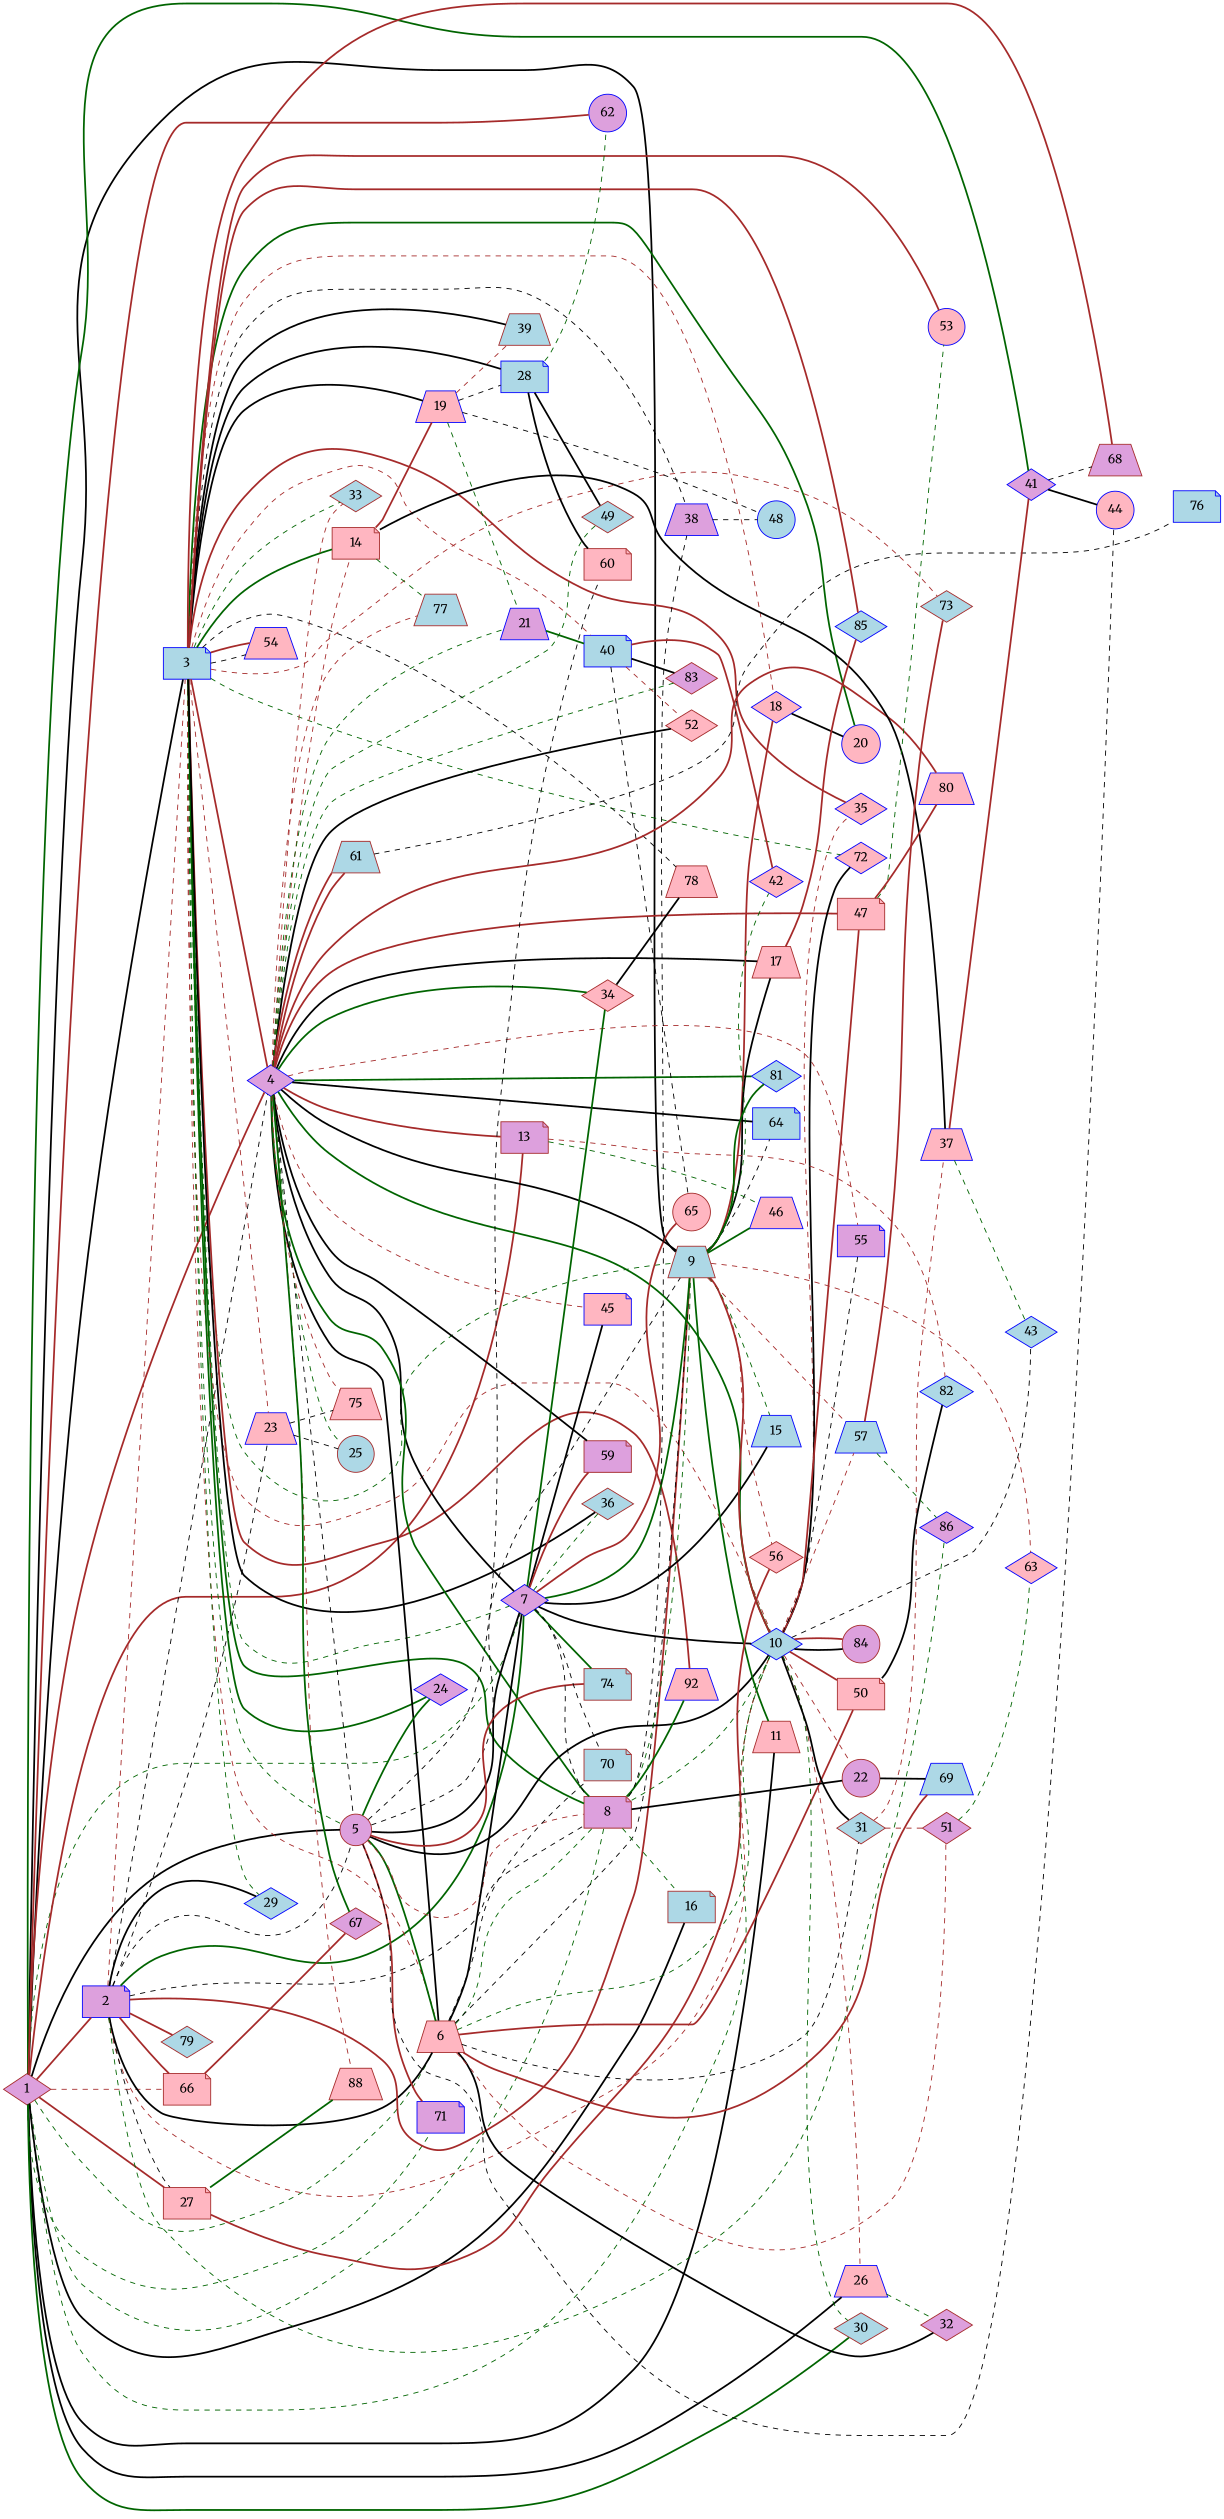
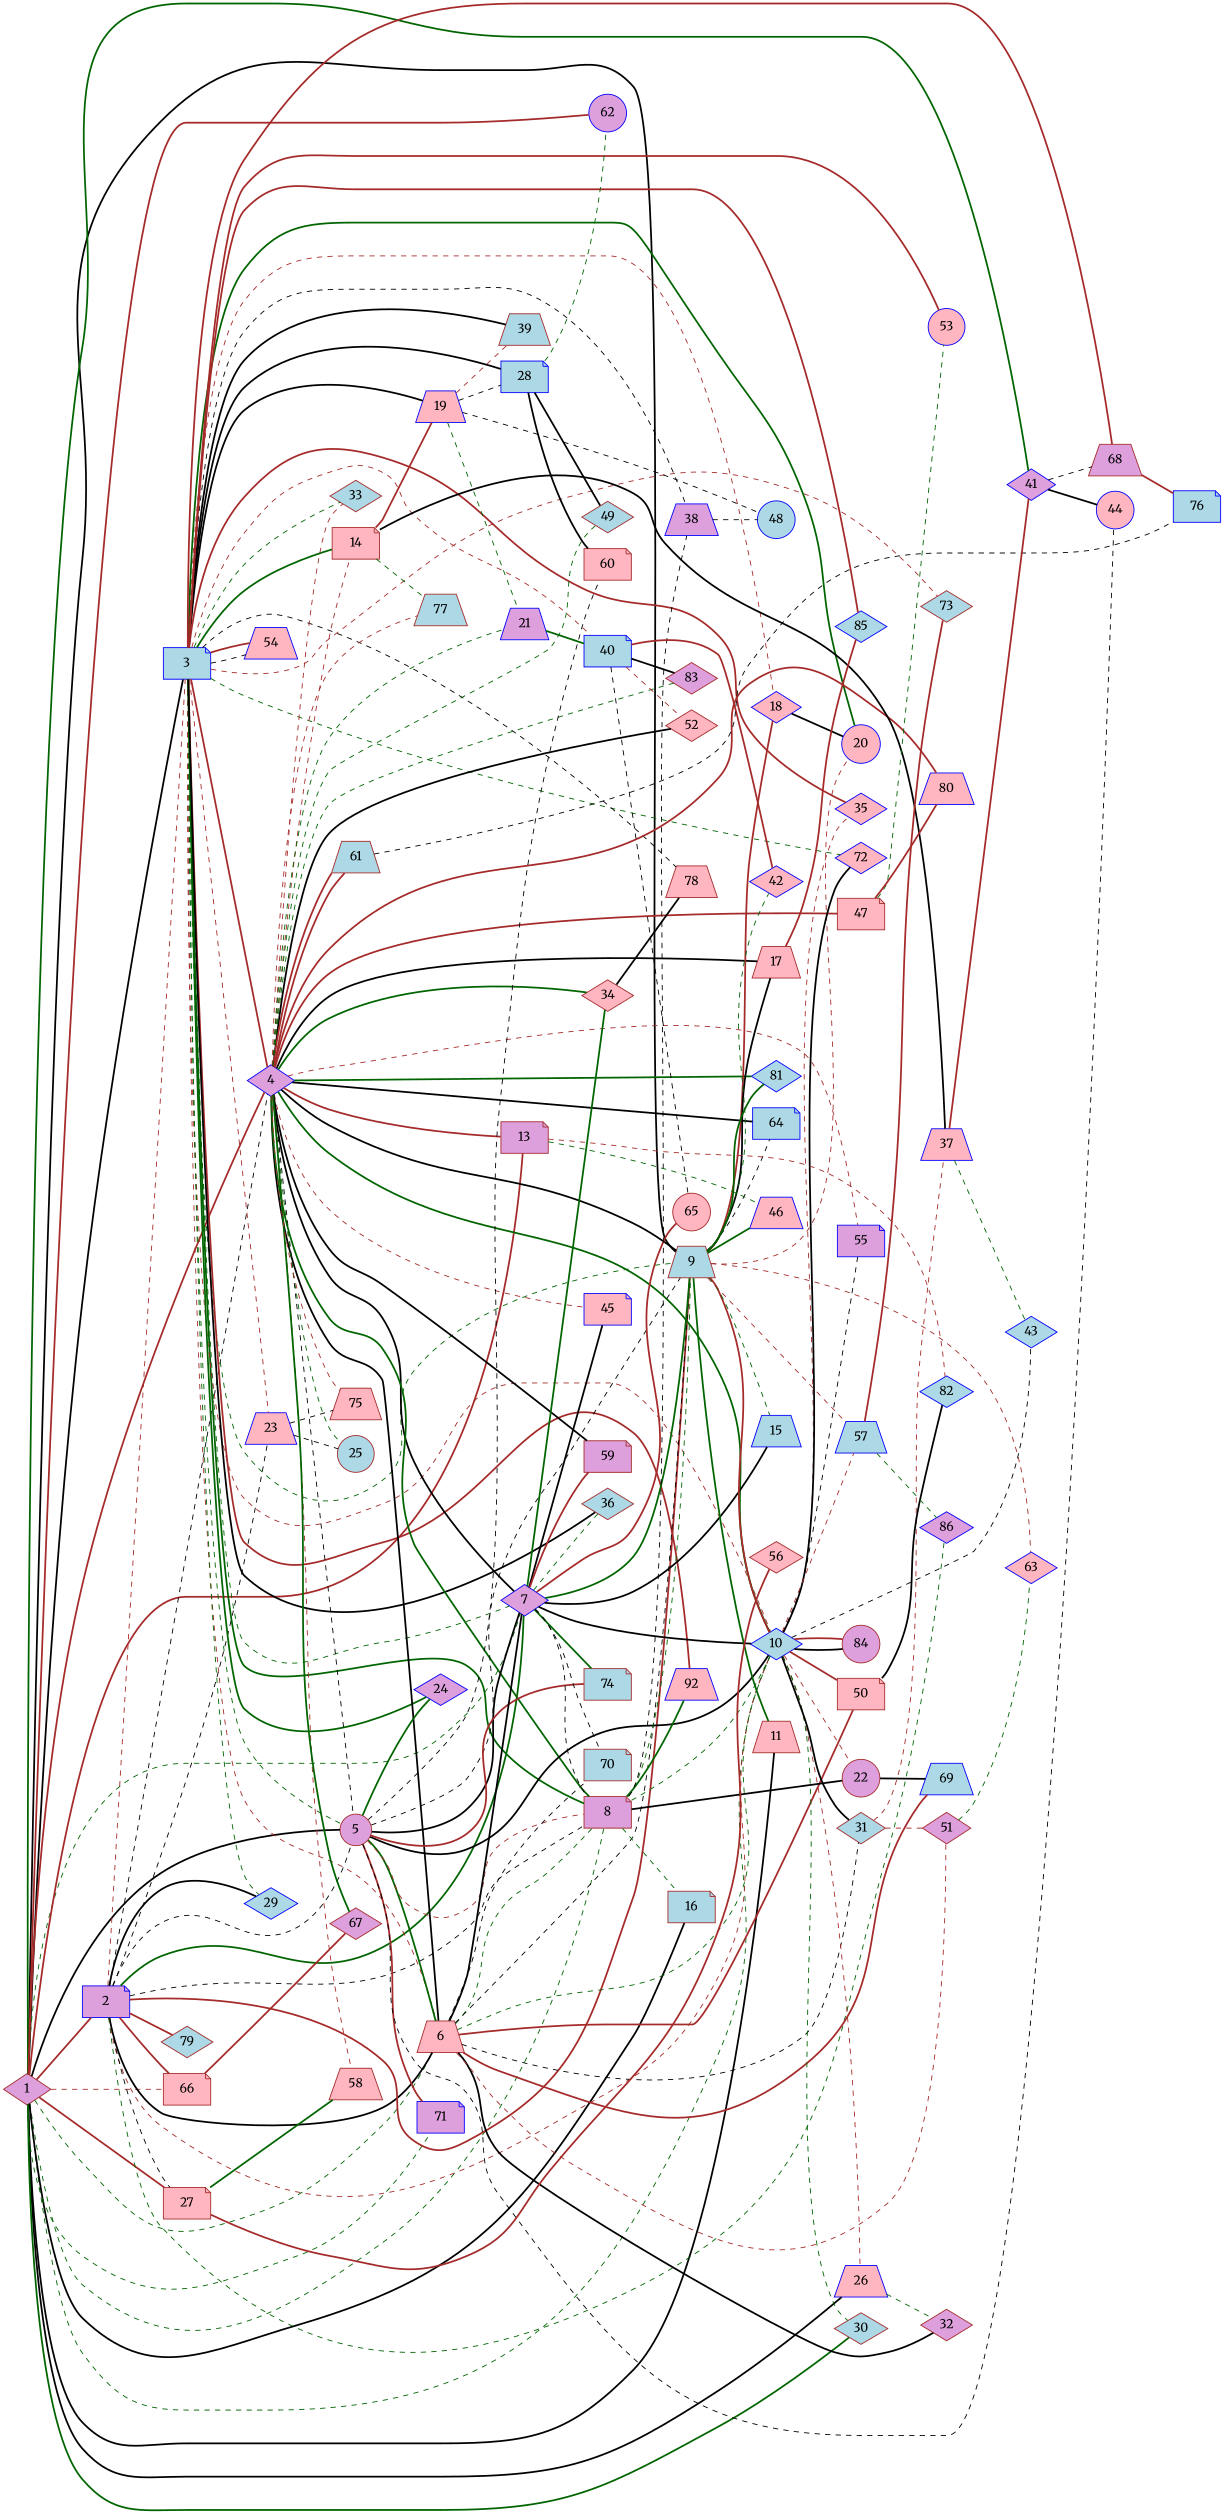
edge "68" -- "76": added
edge "47" -- "10": removed
edge "9" -- "56": now "9" -- "20"
node "88": label "88" -> "58"
